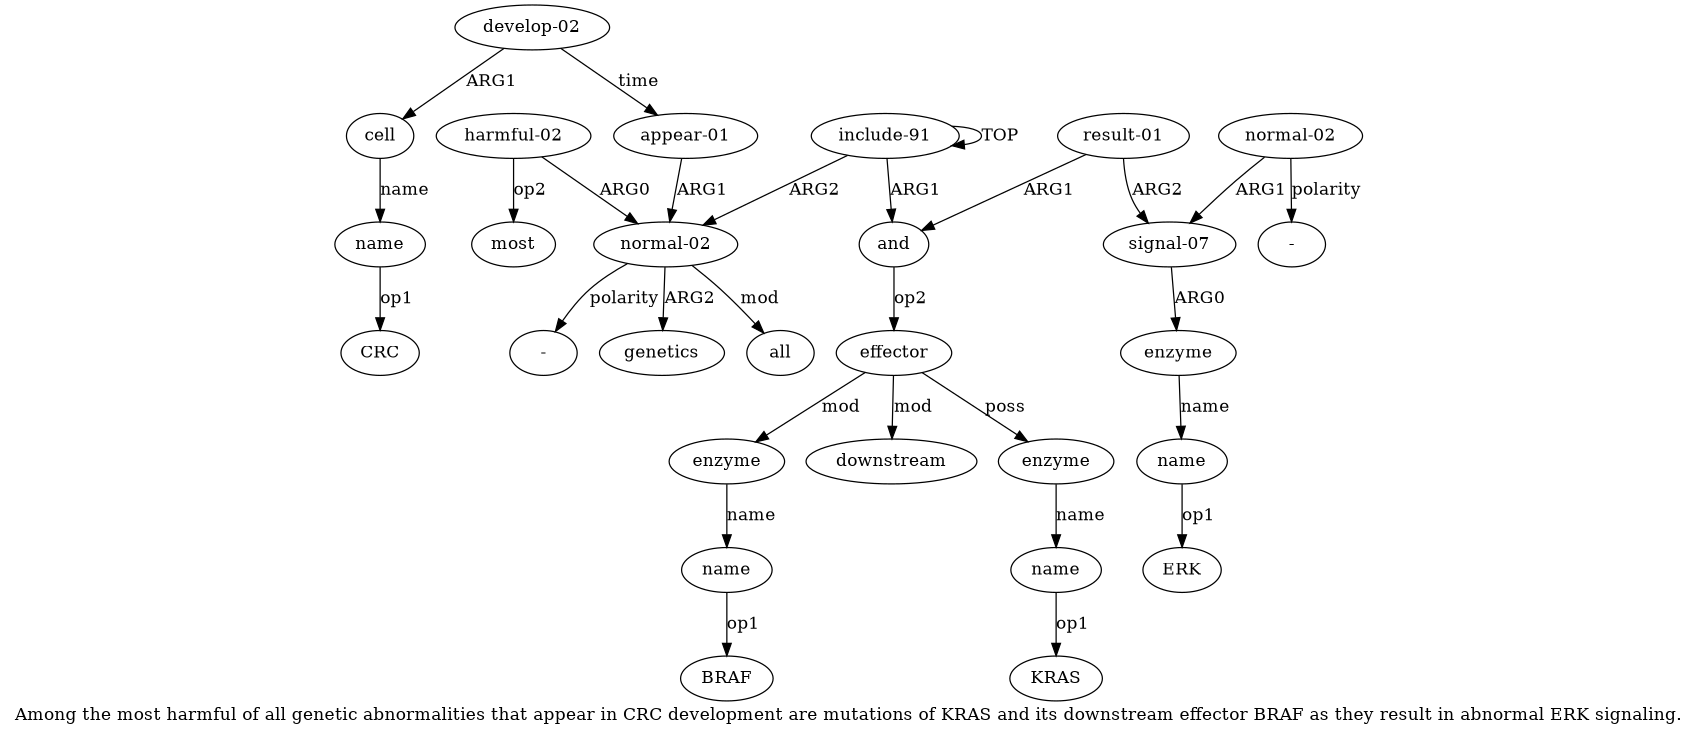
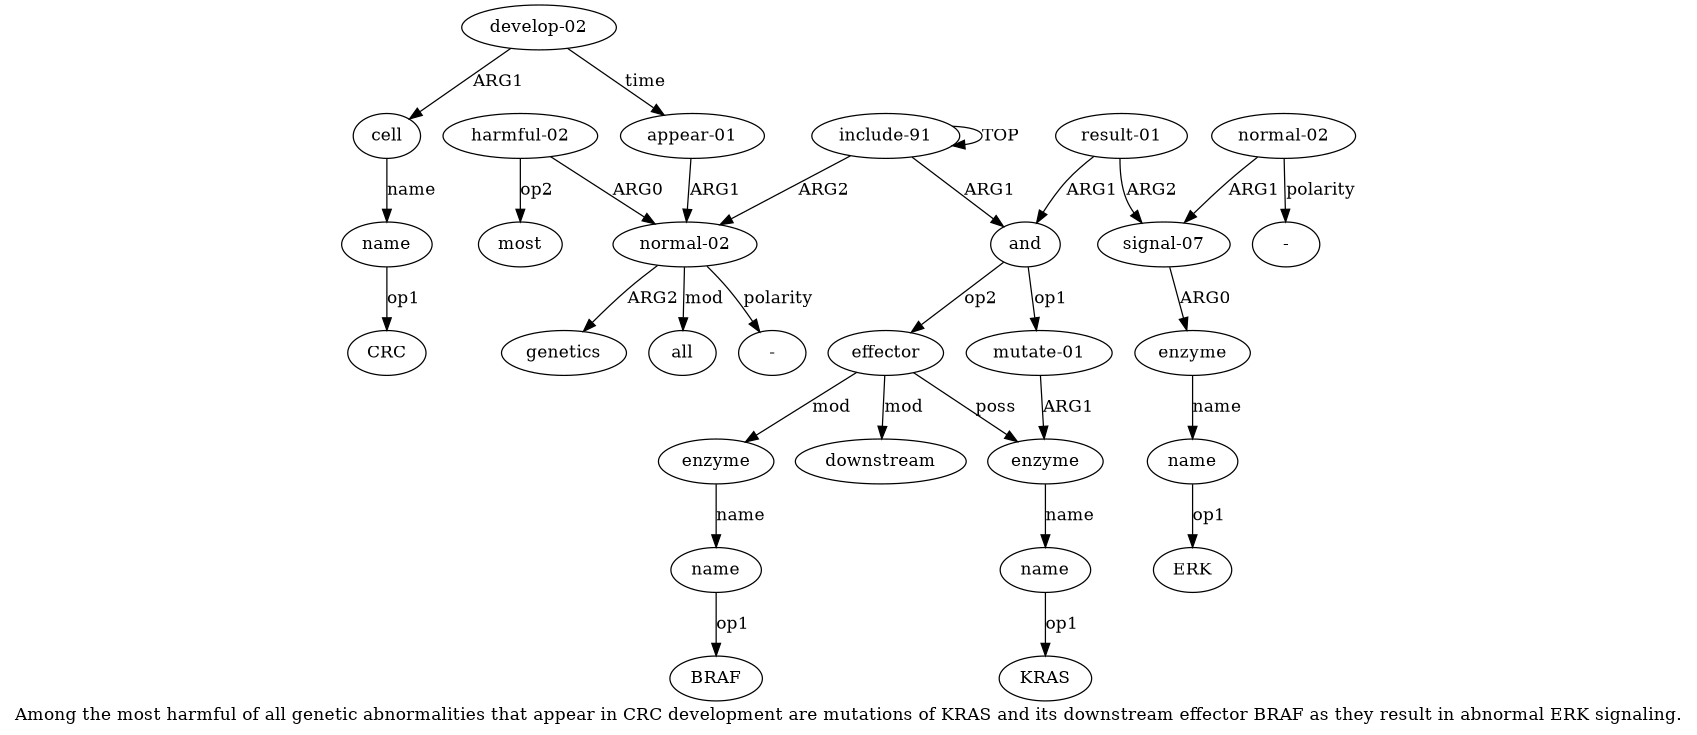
node "mutate-01": added
